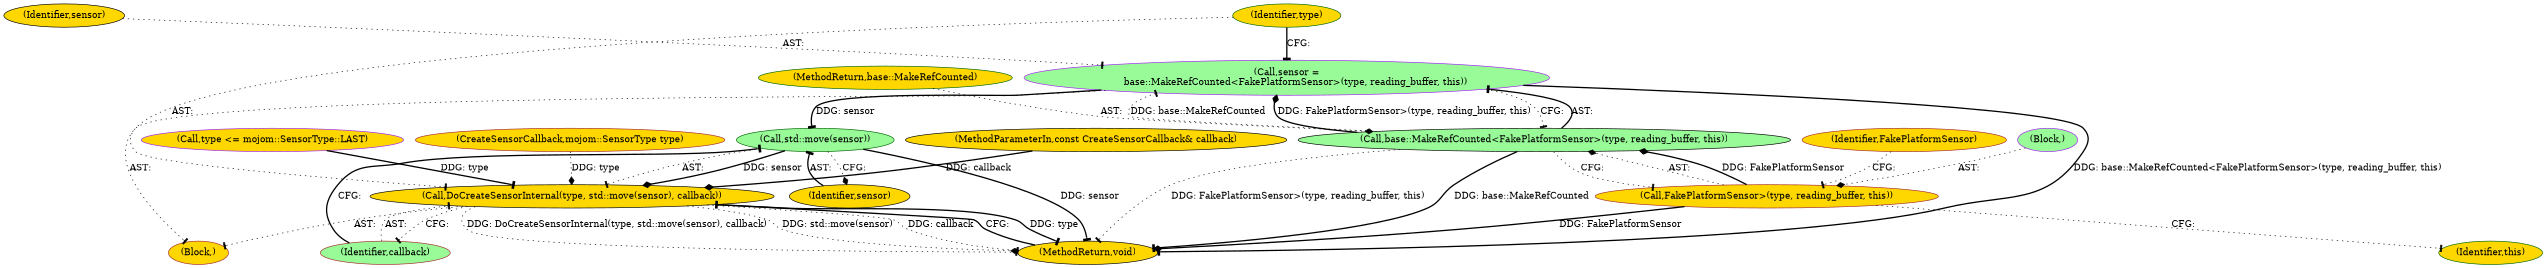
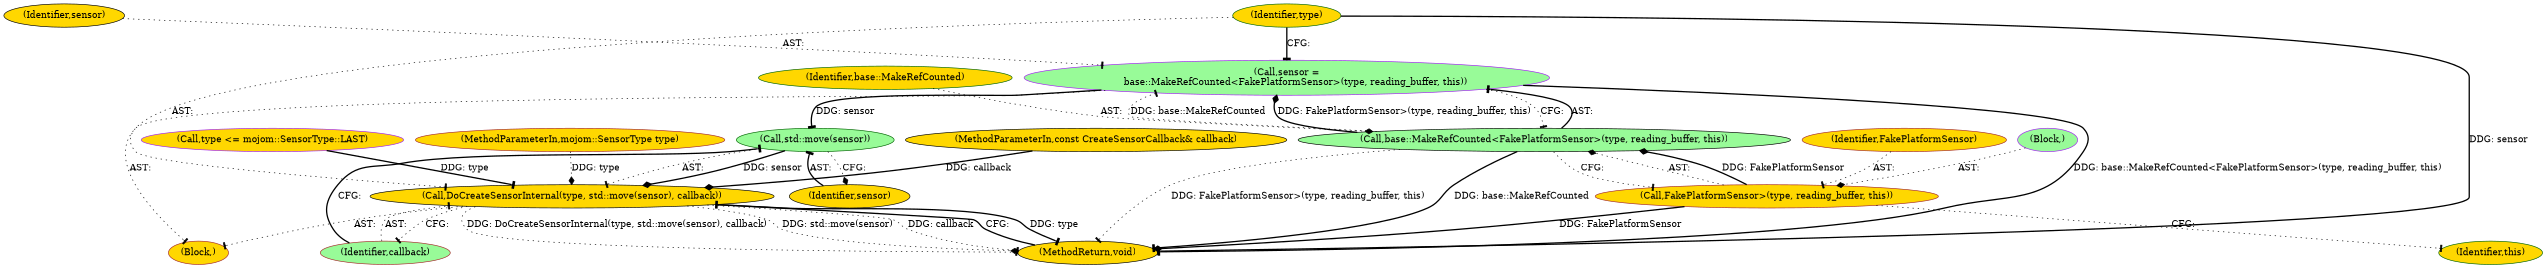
node "(MethodReturn,base::MakeRefCounted)": label "(MethodReturn,base::MakeRefCounted)" -> "(Identifier,base::MakeRefCounted)"
node "(CreateSensorCallback,mojom::SensorType type)": label "(CreateSensorCallback,mojom::SensorType type)" -> "(MethodParameterIn,mojom::SensorType type)"
edge "(Identifier,FakePlatformSensor)" -> "(Call,FakePlatformSensor>(type, reading_buffer, this))": label "CFG: " -> "AST: "
edge "(Call,std::move(sensor))" -> "(MethodReturn,void)": now "(Identifier,type)" -> "(MethodReturn,void)"
